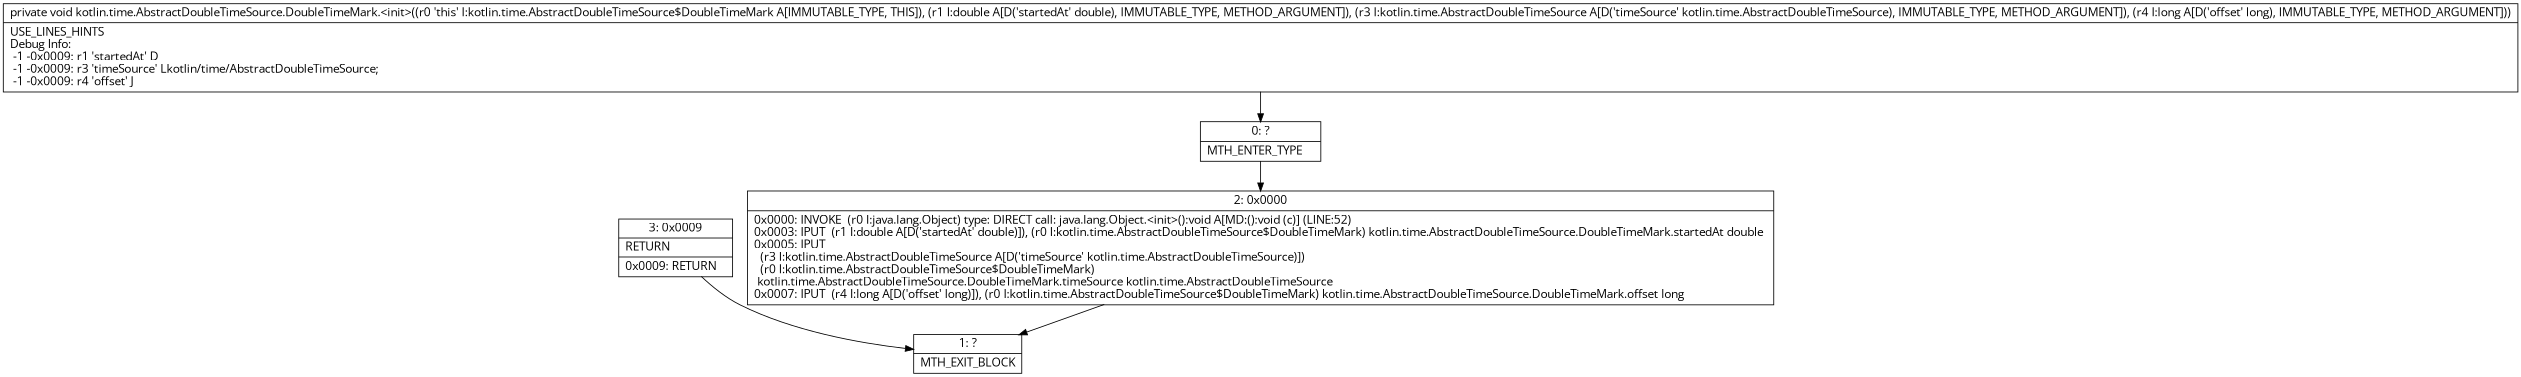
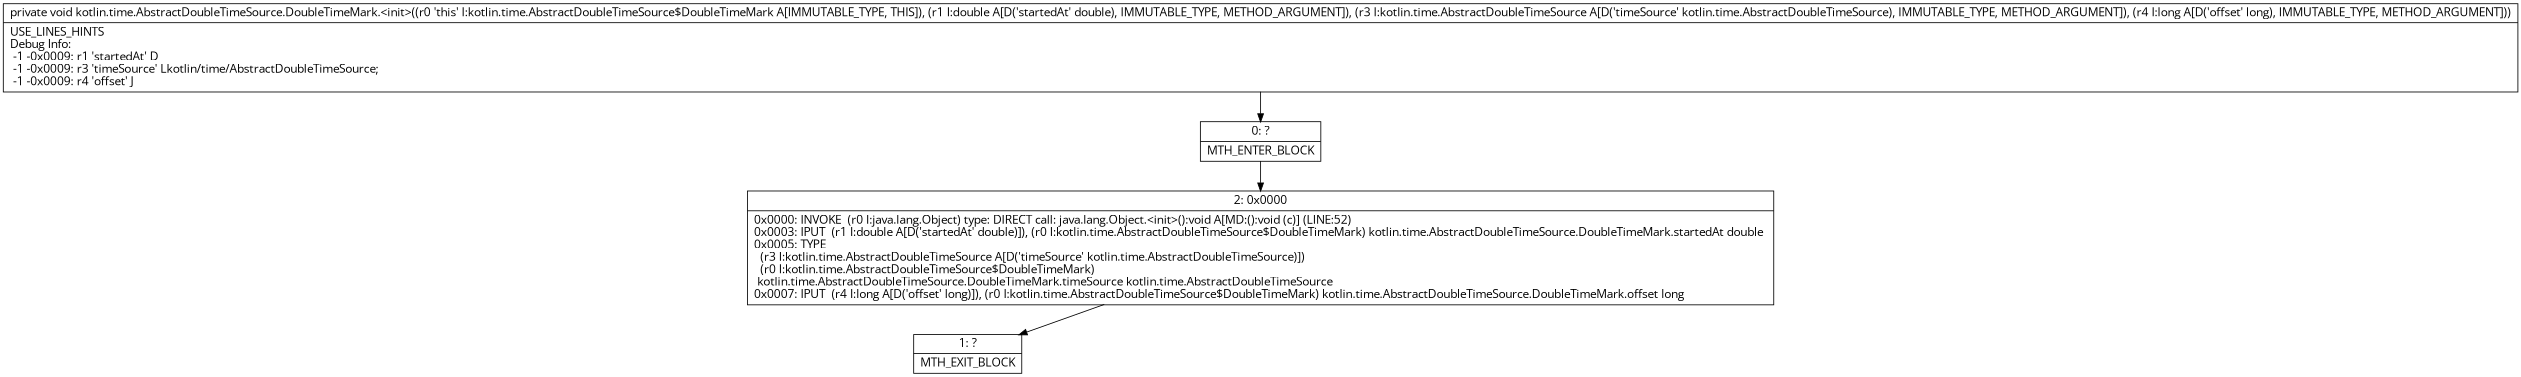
node "0: ?": text "MTH_ENTER_TYPE" -> "MTH_ENTER_BLOCK"
node "2: 0x0000": text "0x0005: IPUT" -> "0x0005: TYPE"
node "3: 0x0009": removed
